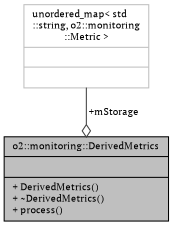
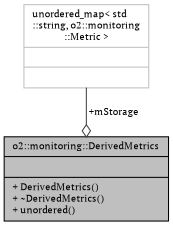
node "o2::monitoring::DerivedMetrics": text "+ process()" -> "+ unordered()"
